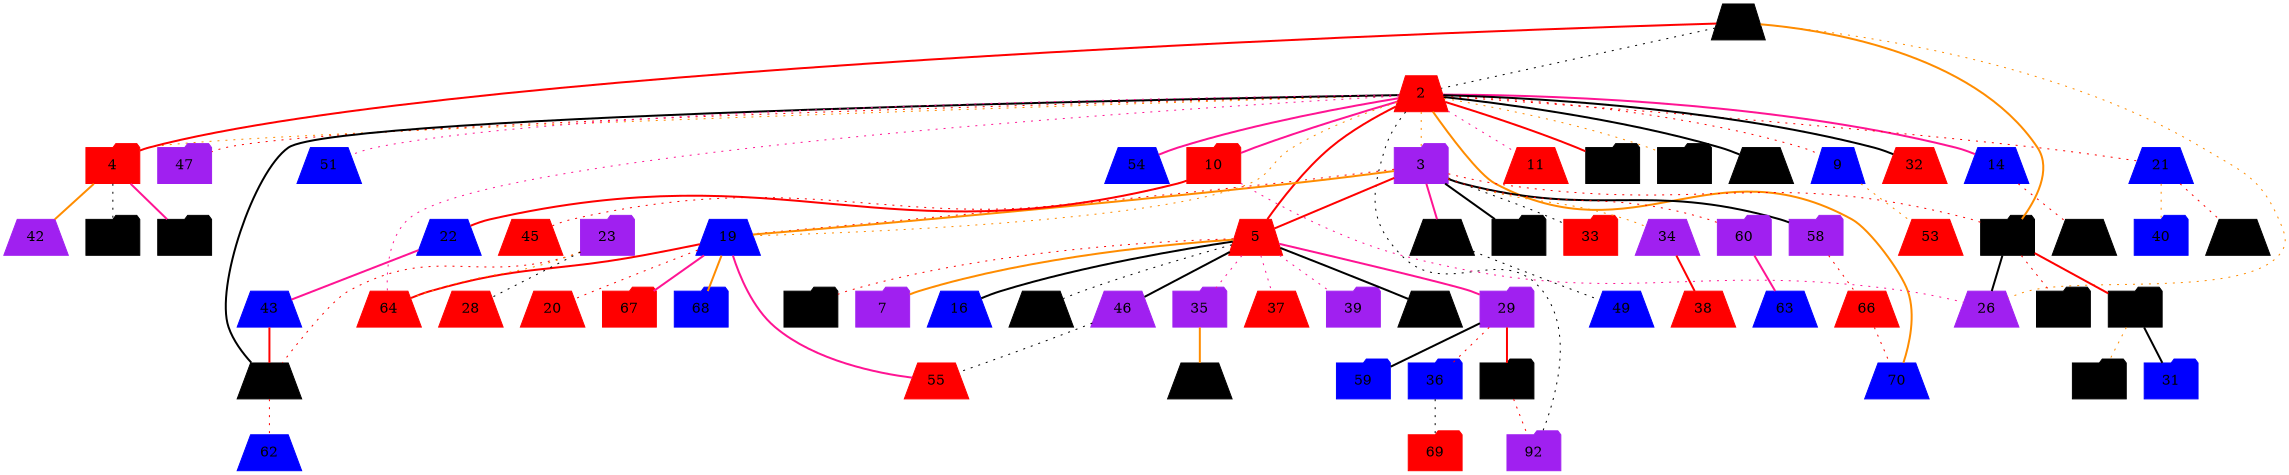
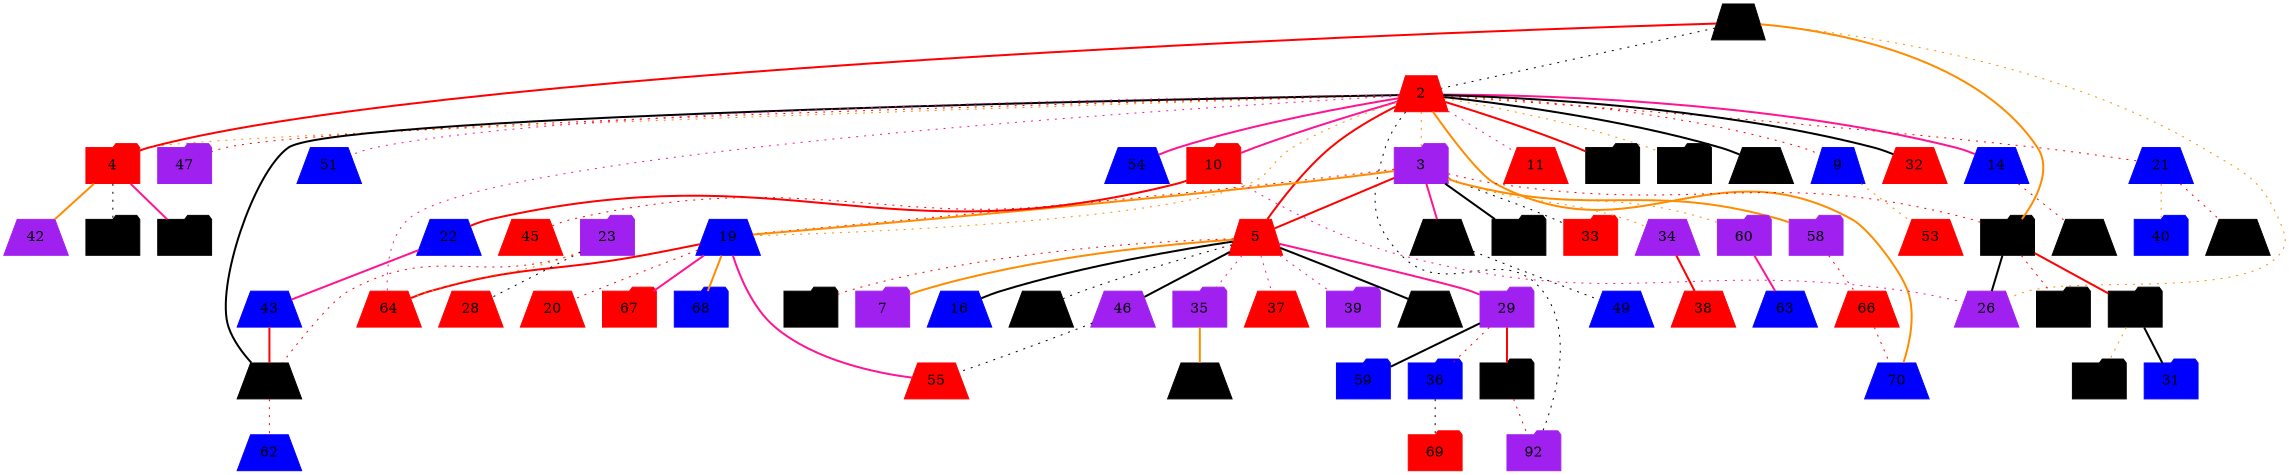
edge "3" -- "60": color red -> darkorange
edge "3" -- "58": color black -> darkorange
